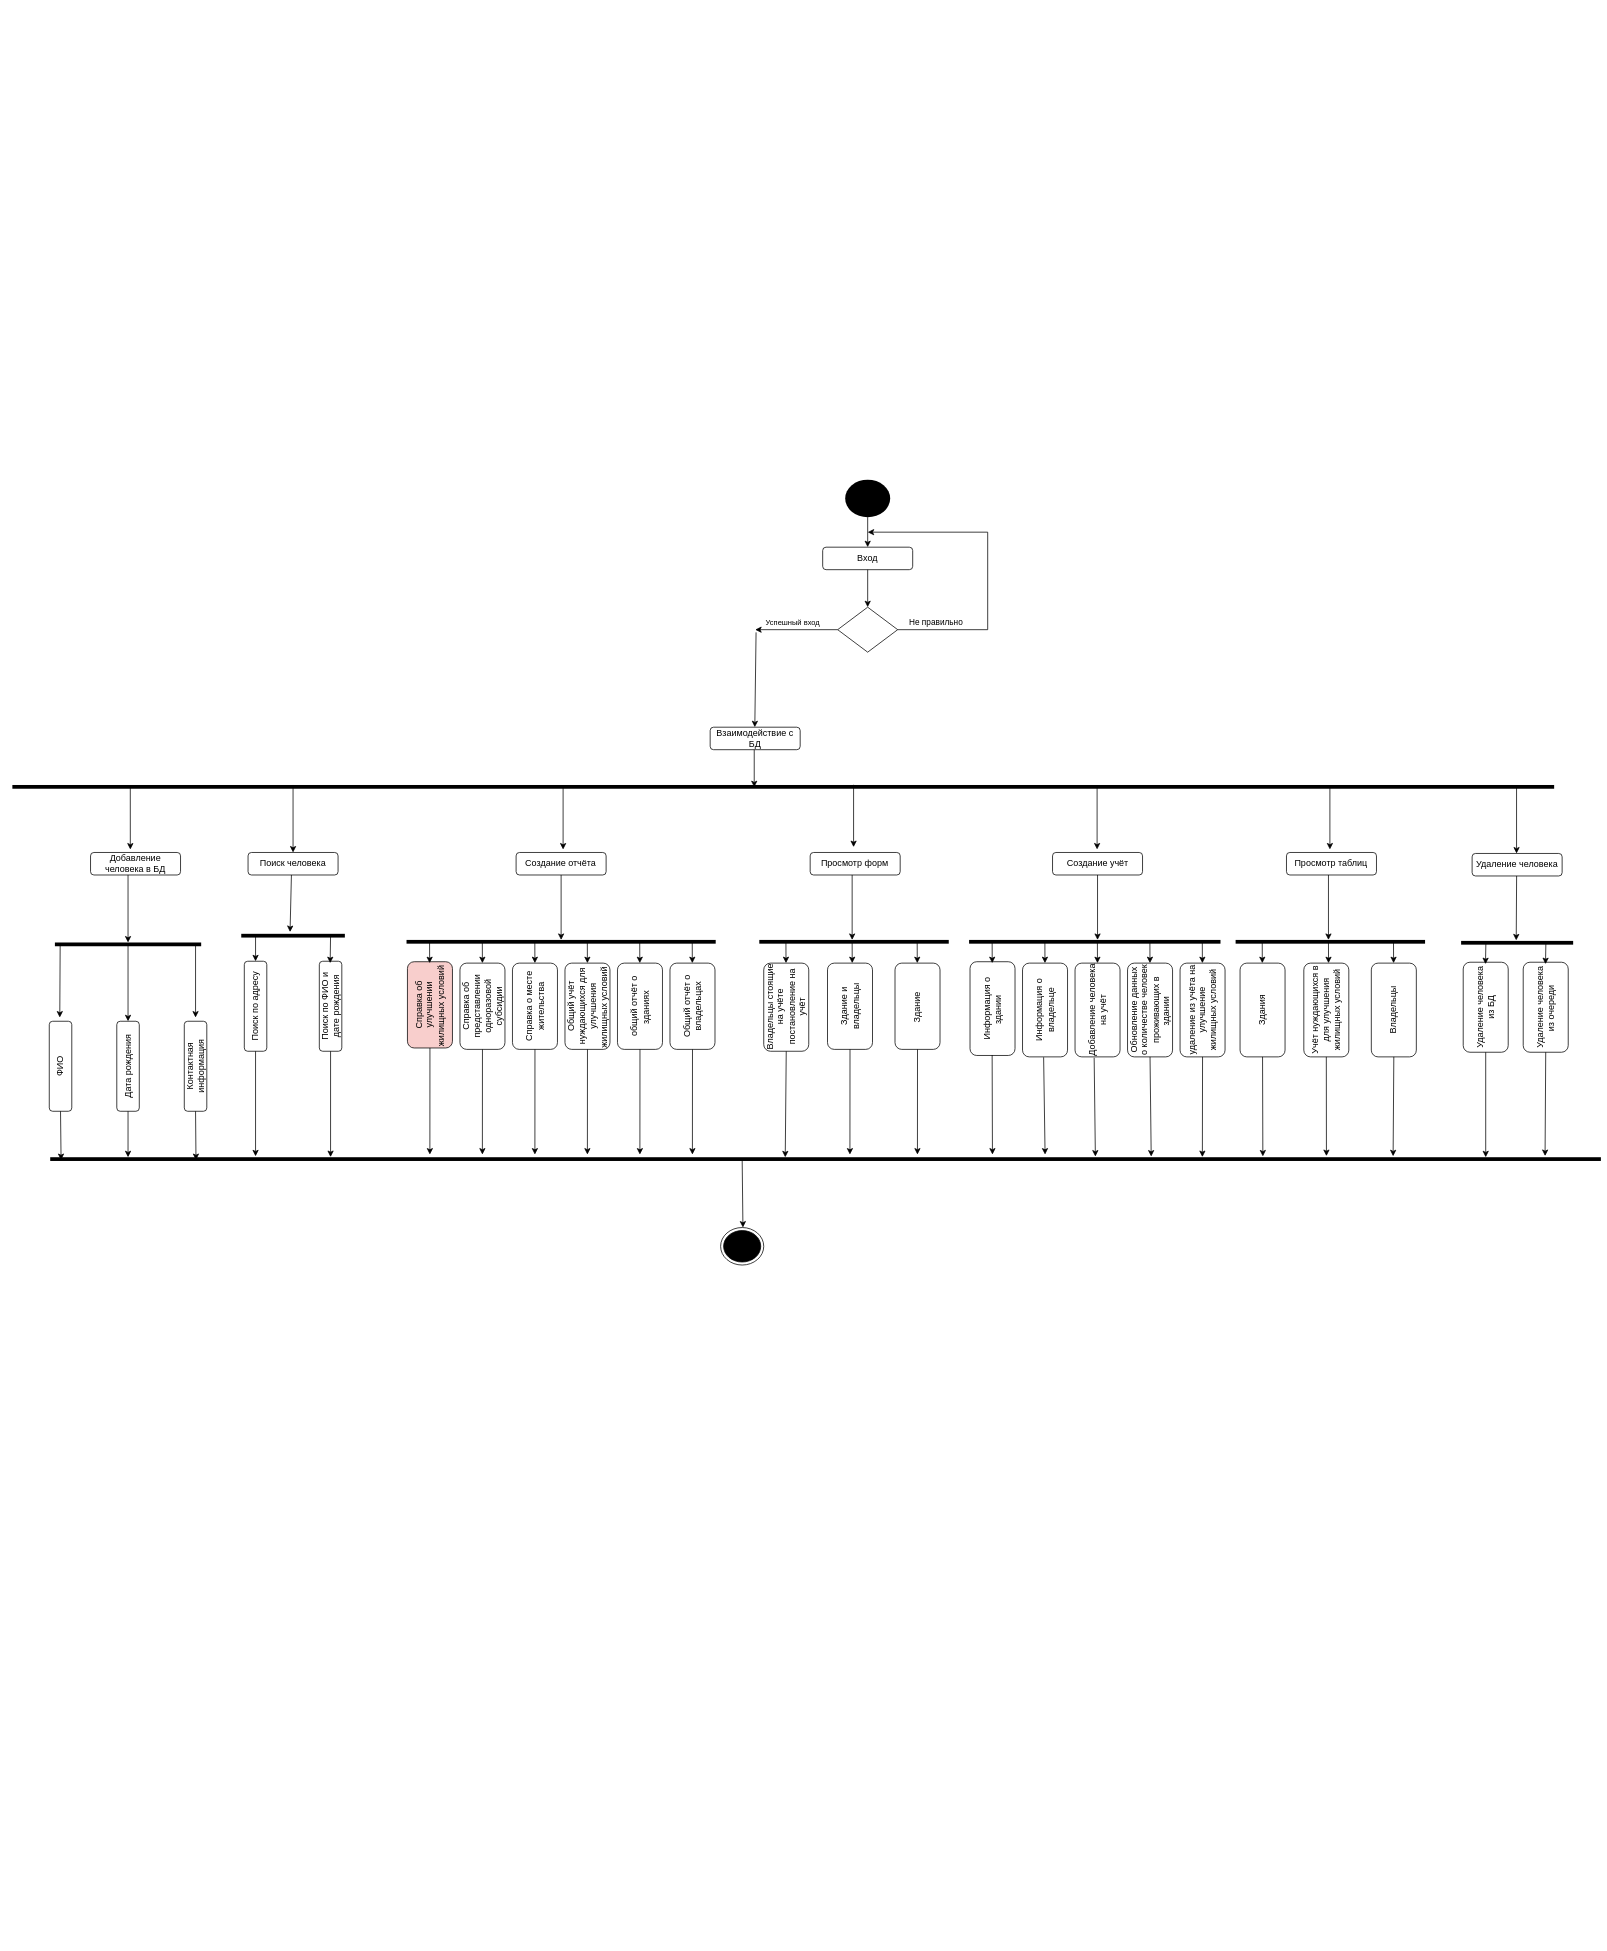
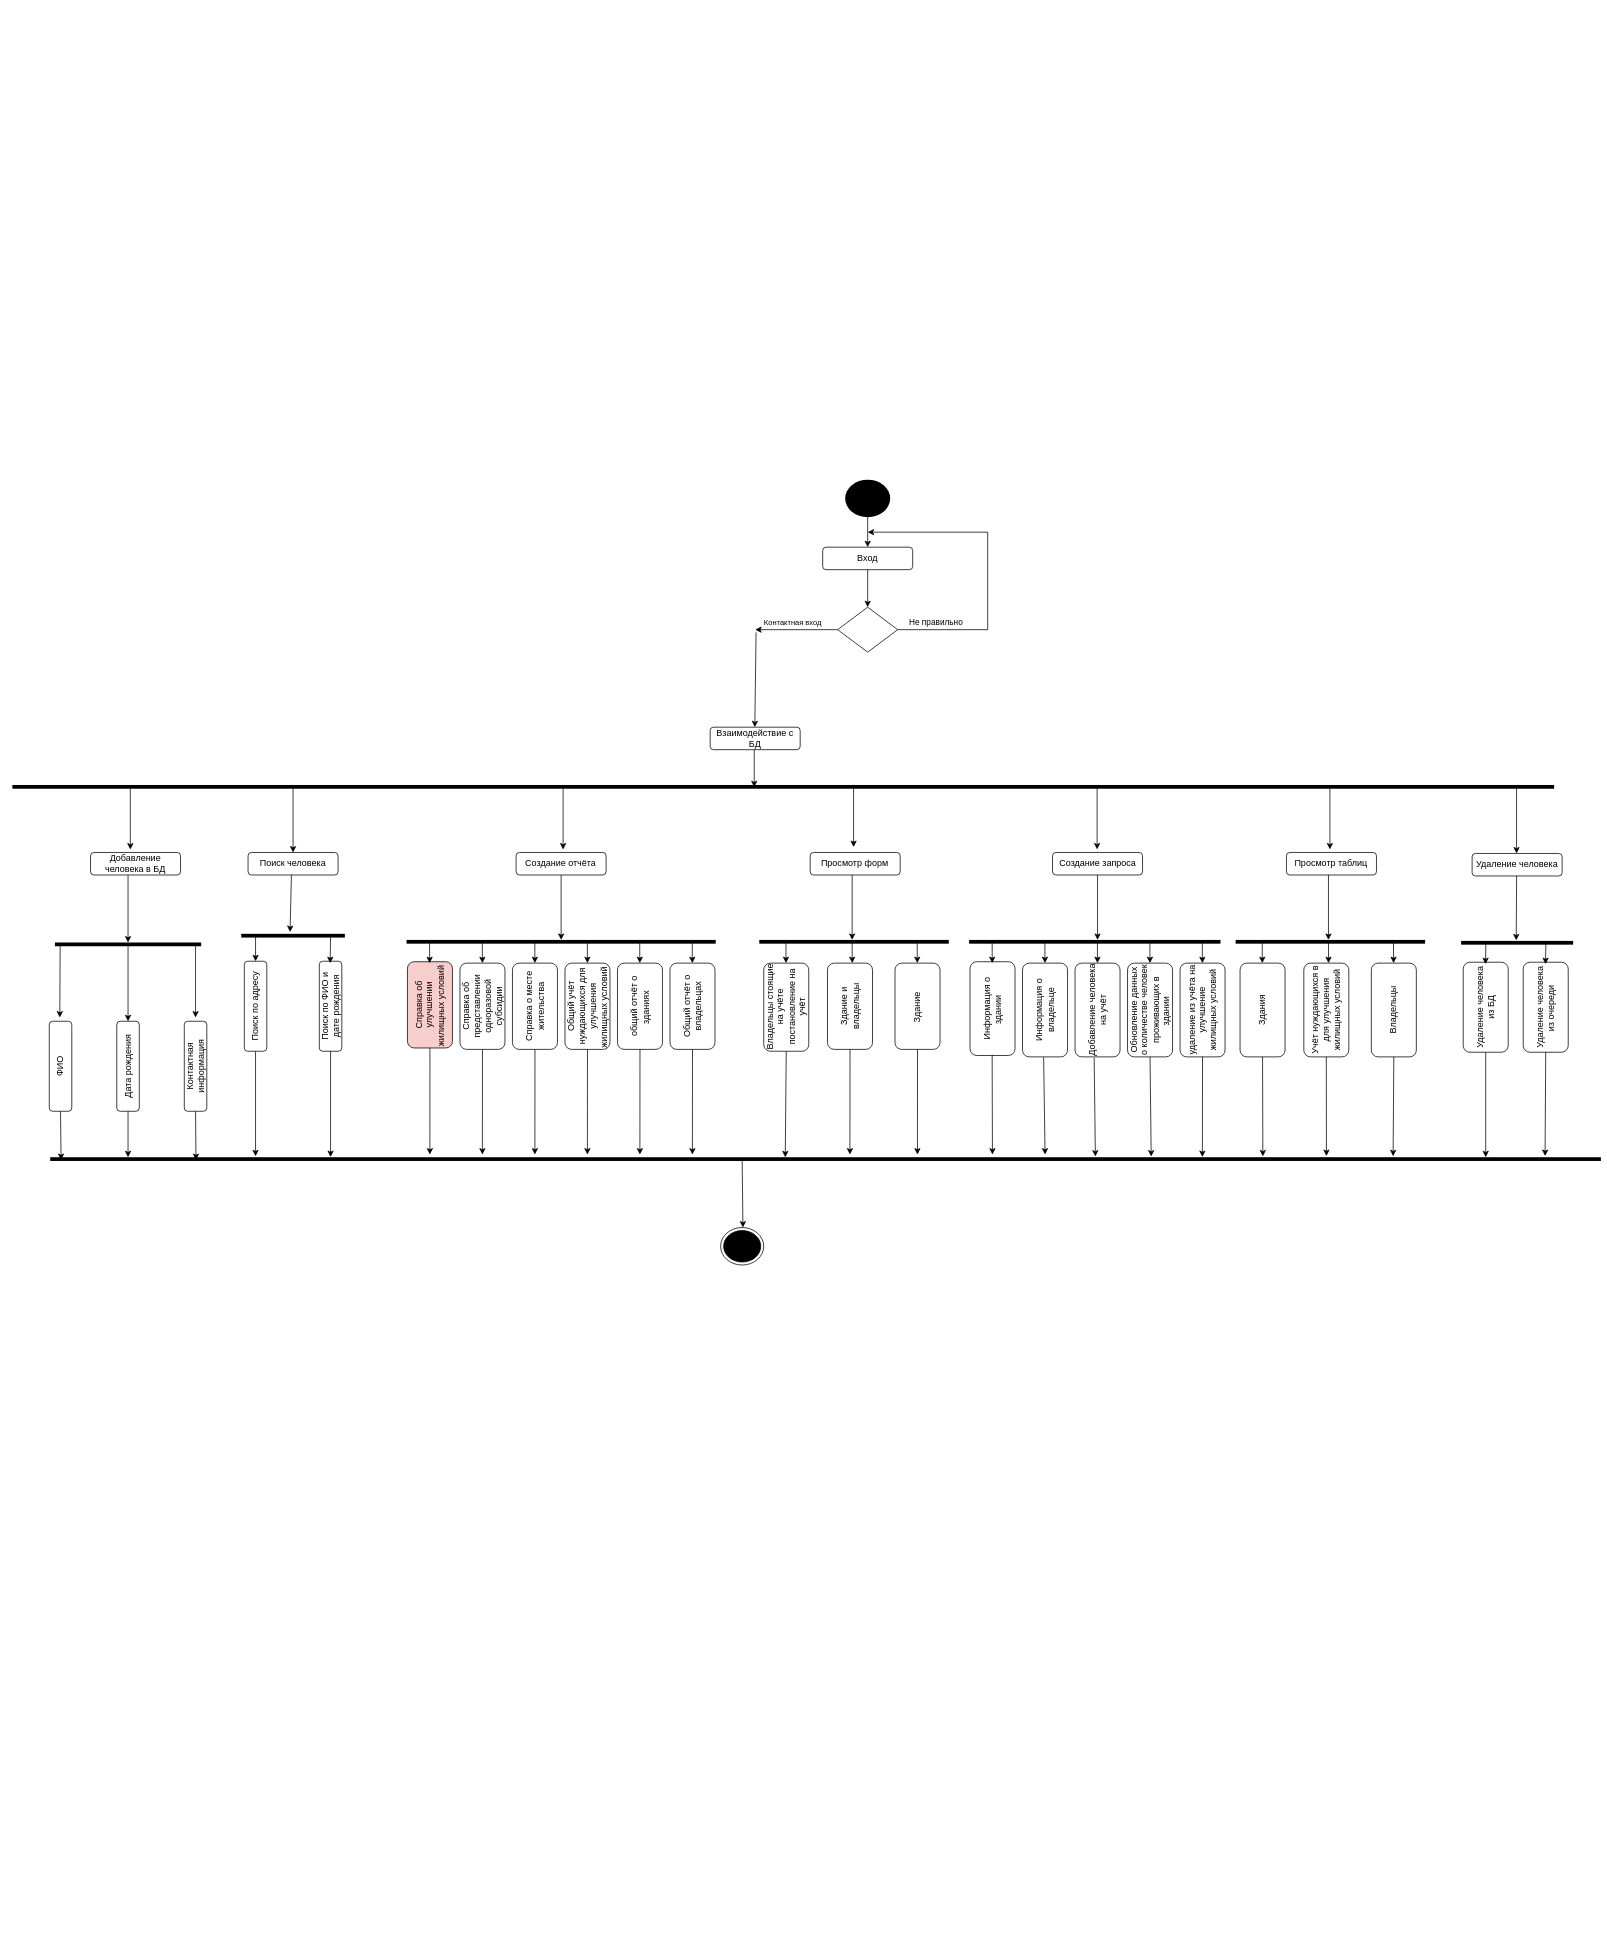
node "Успешный вход": label "Успешный вход" -> "Контактная вход"
node "Создание учёт": label "Создание учёт" -> "Создание запроса"
